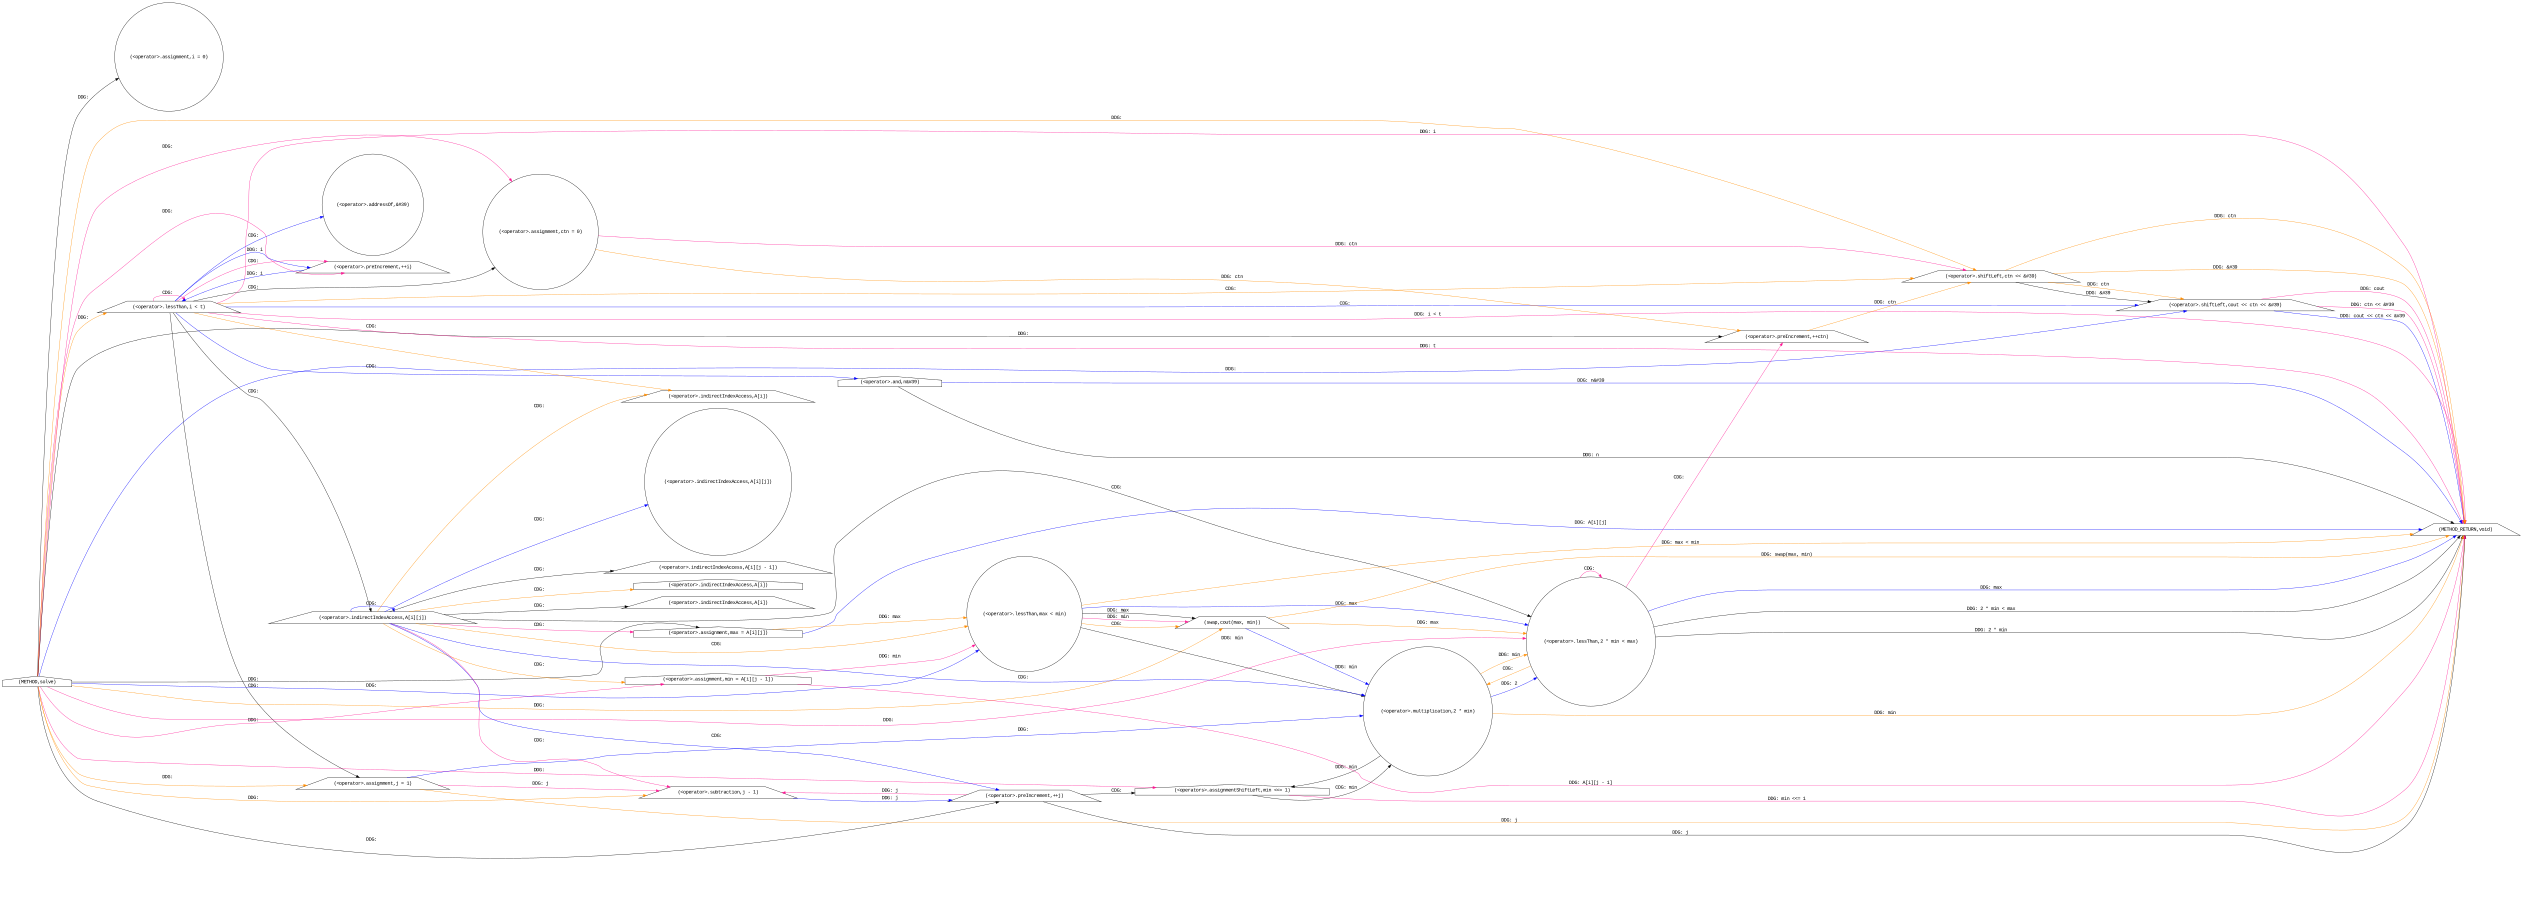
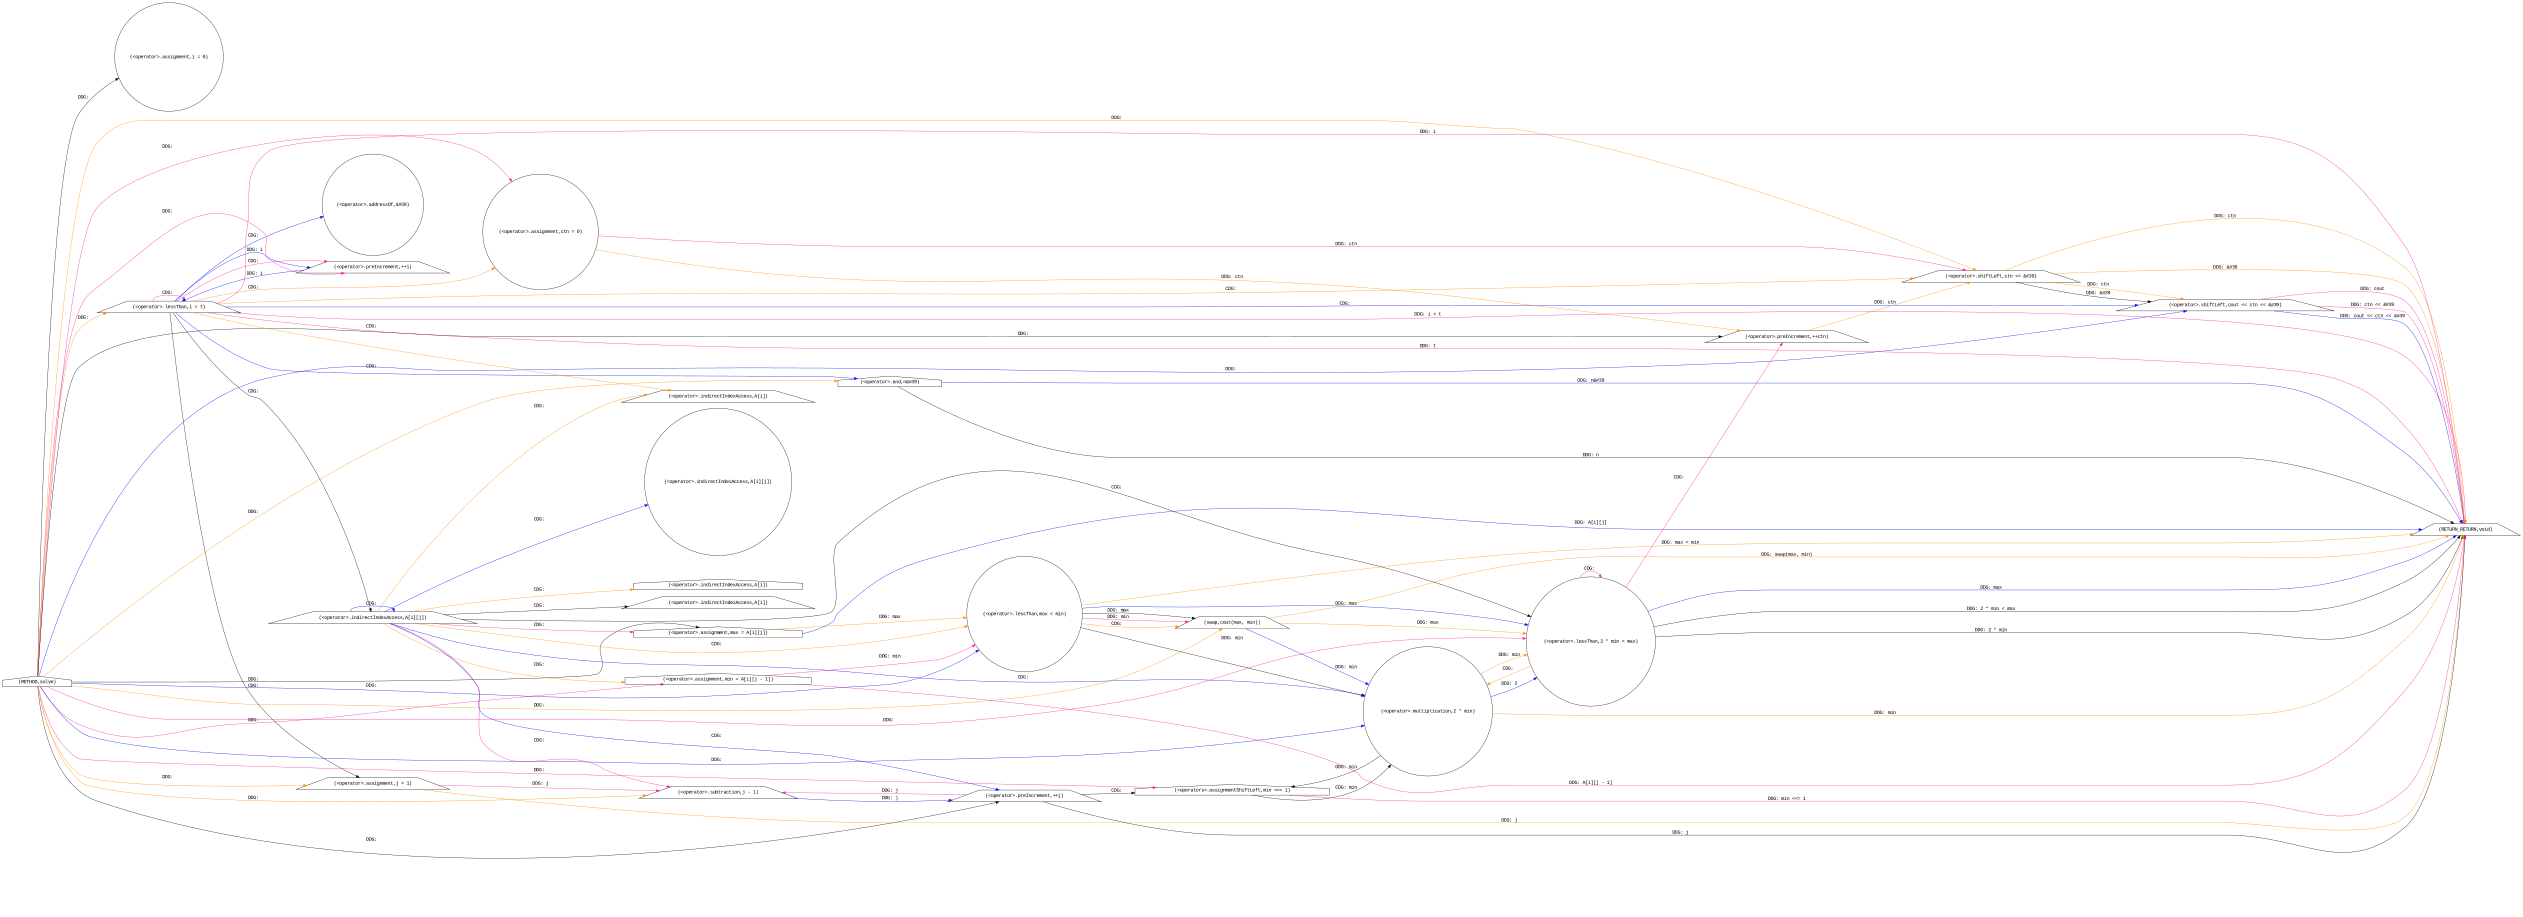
edge "(<operator>.lessThan,i < t)" -> "(<operator>.assignment,ctn = 0)": color black -> darkorange
edge "(METHOD,solve)" -> "(<operator>.and,n&#39)": added, label "DDG:"
node "(METHOD_RETURN,void)": label "(METHOD_RETURN,void)" -> "(RETURN_RETURN,void)"
node "(<operator>.indirectIndexAccess,A[i][j - 1])": removed
edge "(<operator>.assignment,j = 1)" -> "(<operator>.multiplication,2 * min)": now "(METHOD,solve)" -> "(<operator>.multiplication,2 * min)"
